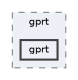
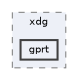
cluster "gprt": label "gprt" -> "xdg"
